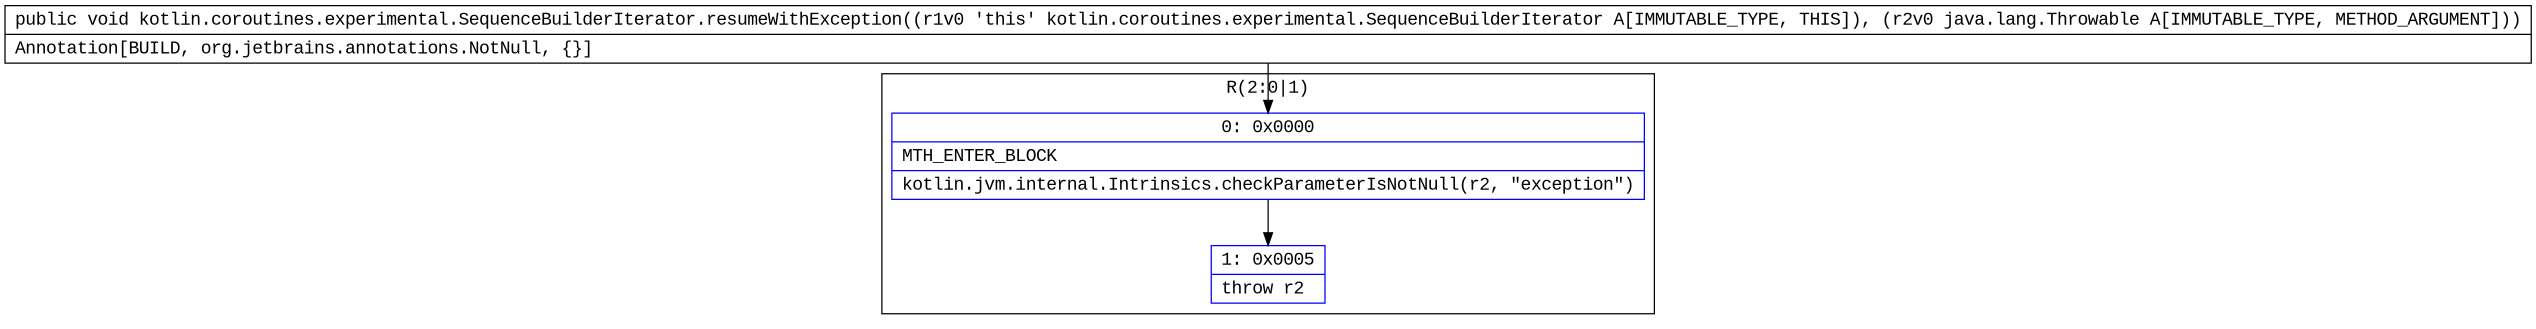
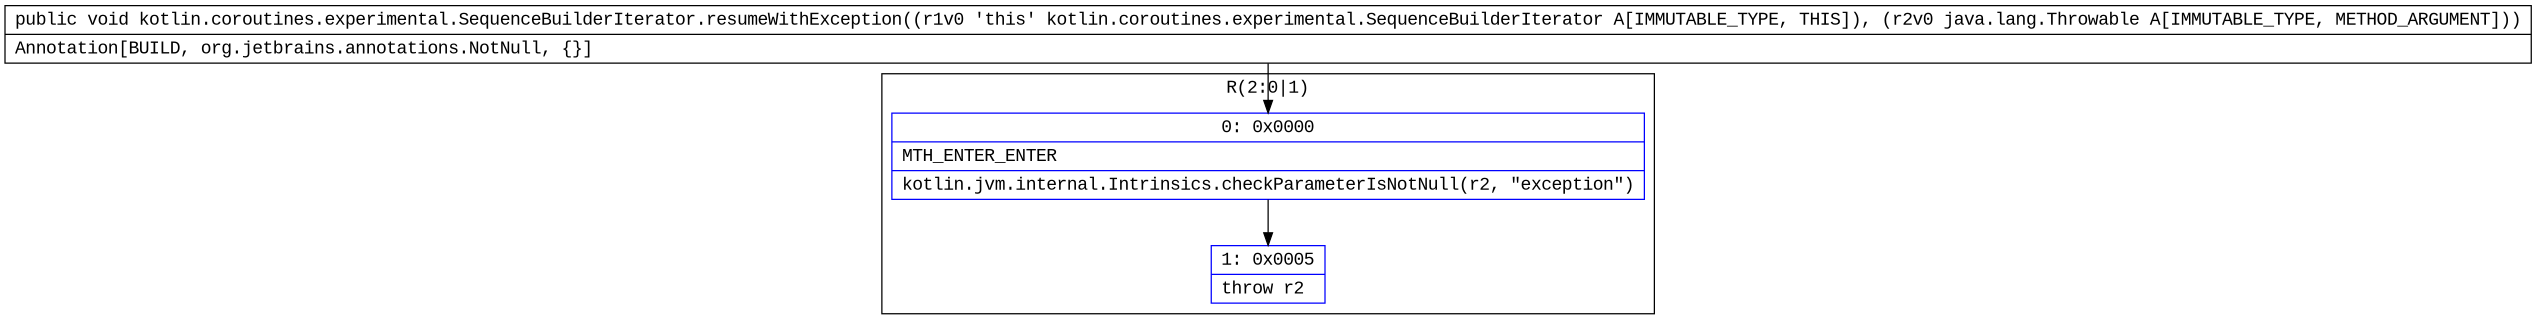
node "0: 0x0000": text "MTH_ENTER_BLOCK" -> "MTH_ENTER_ENTER"
